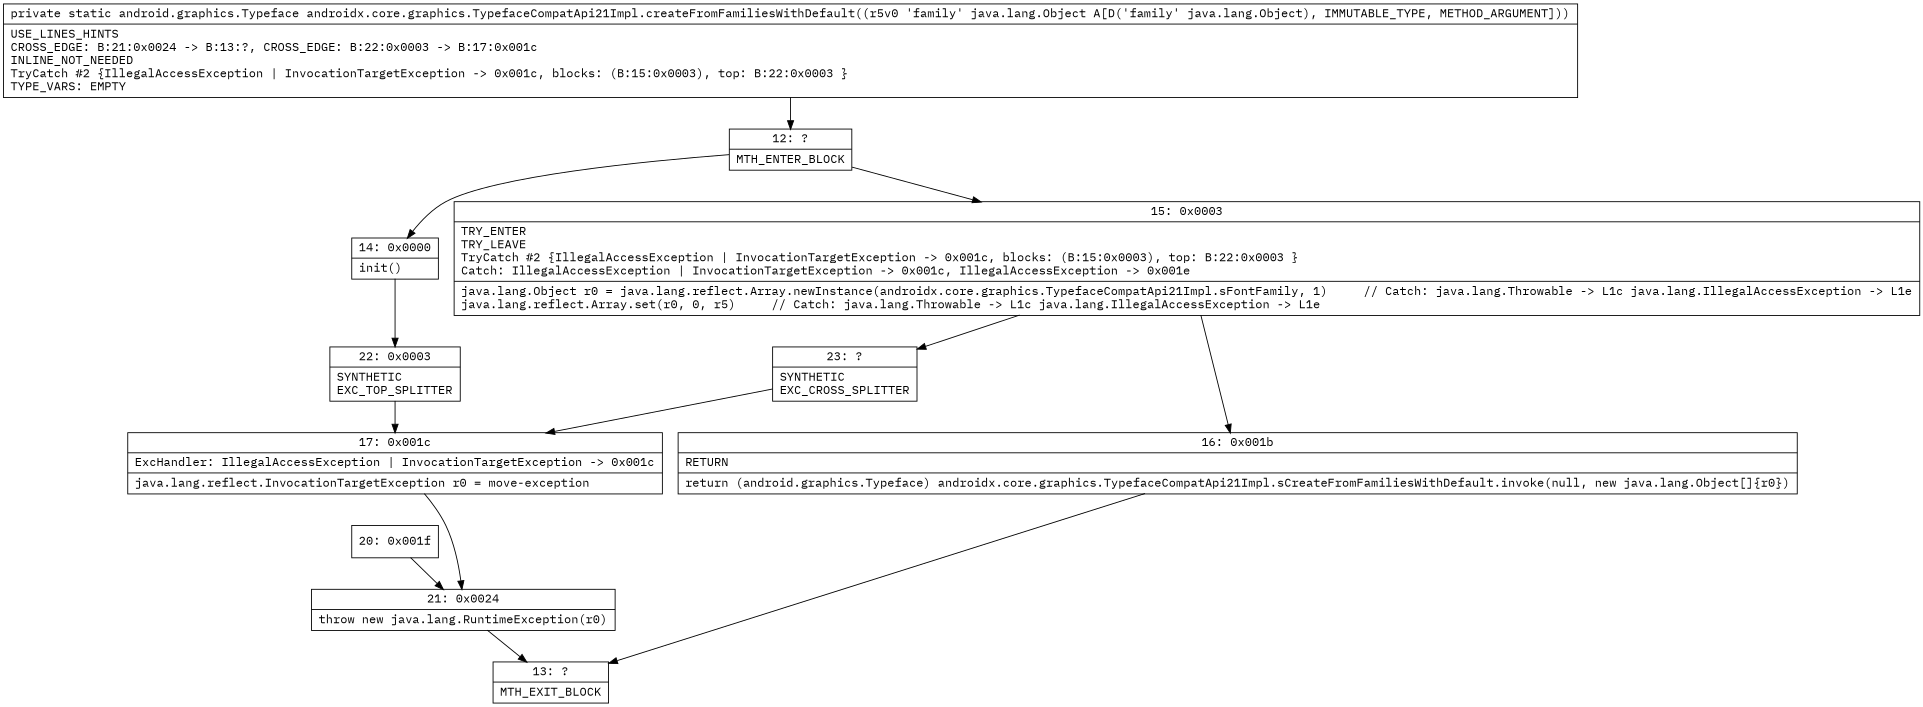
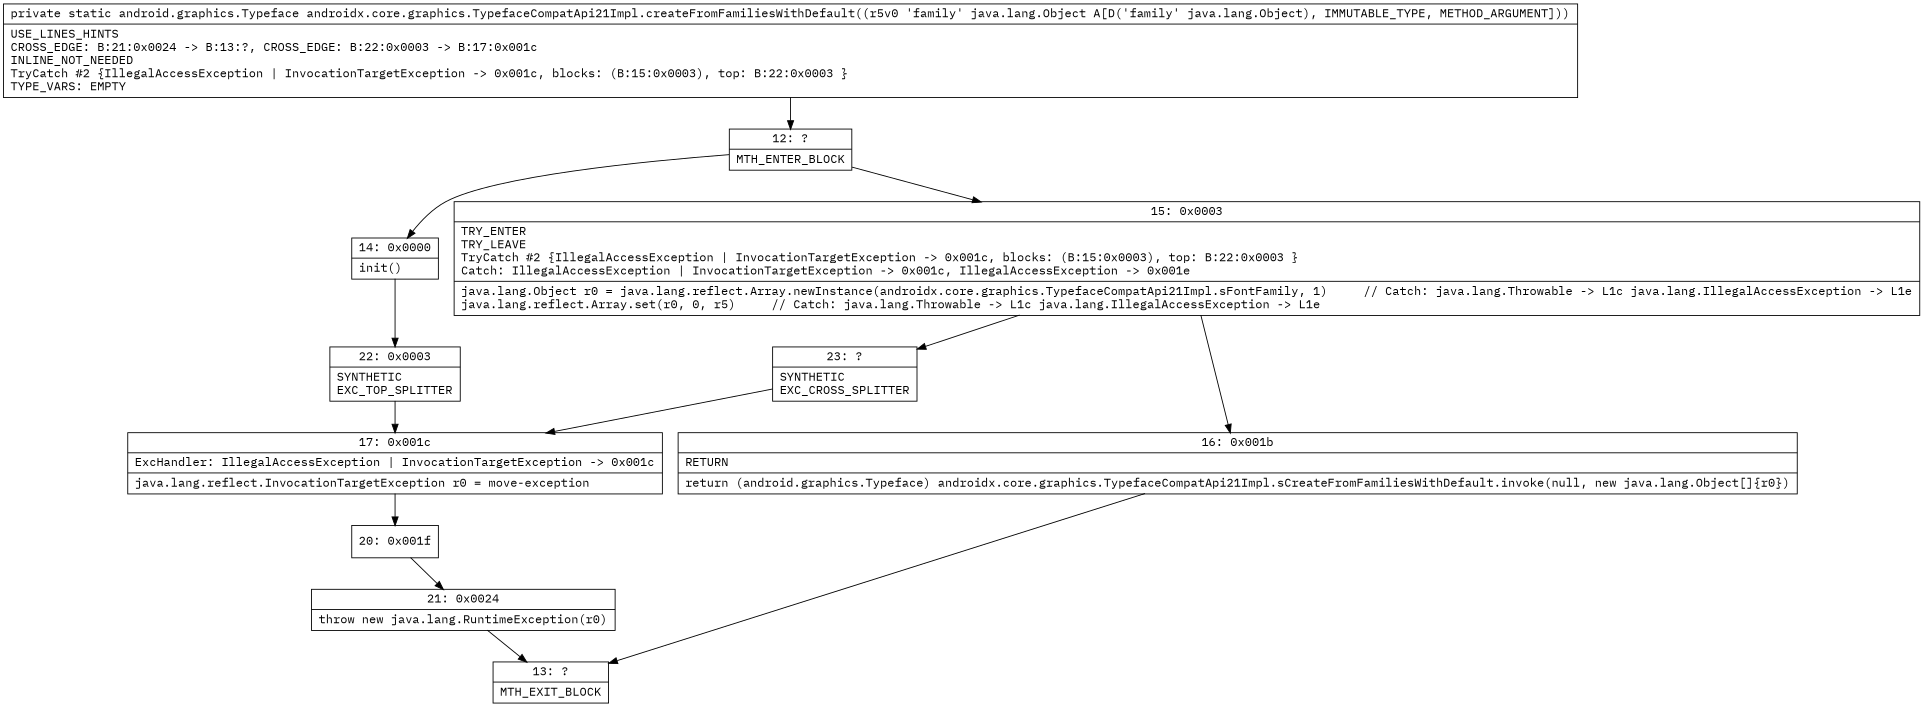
edge "17: 0x001c" -> "21: 0x0024": now "17: 0x001c" -> "20: 0x001f"
